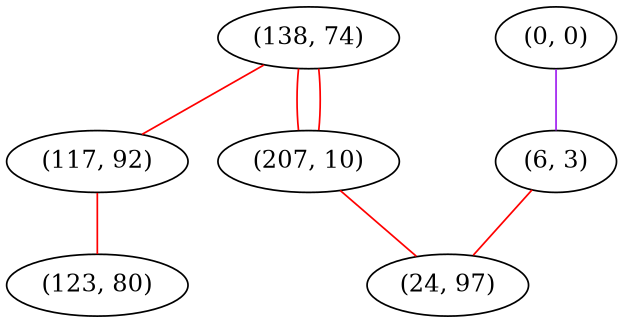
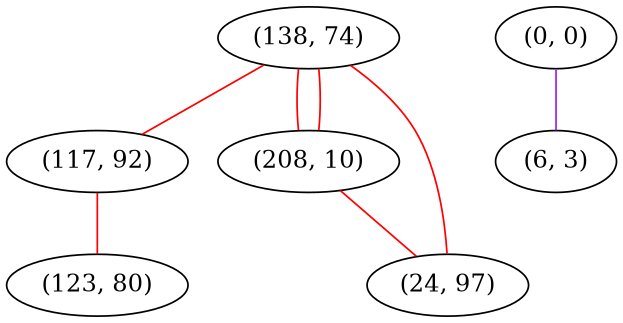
node "(207, 10)": label "(207, 10)" -> "(208, 10)"
edge "(6, 3)" -- "(24, 97)": now "(138, 74)" -- "(24, 97)"
